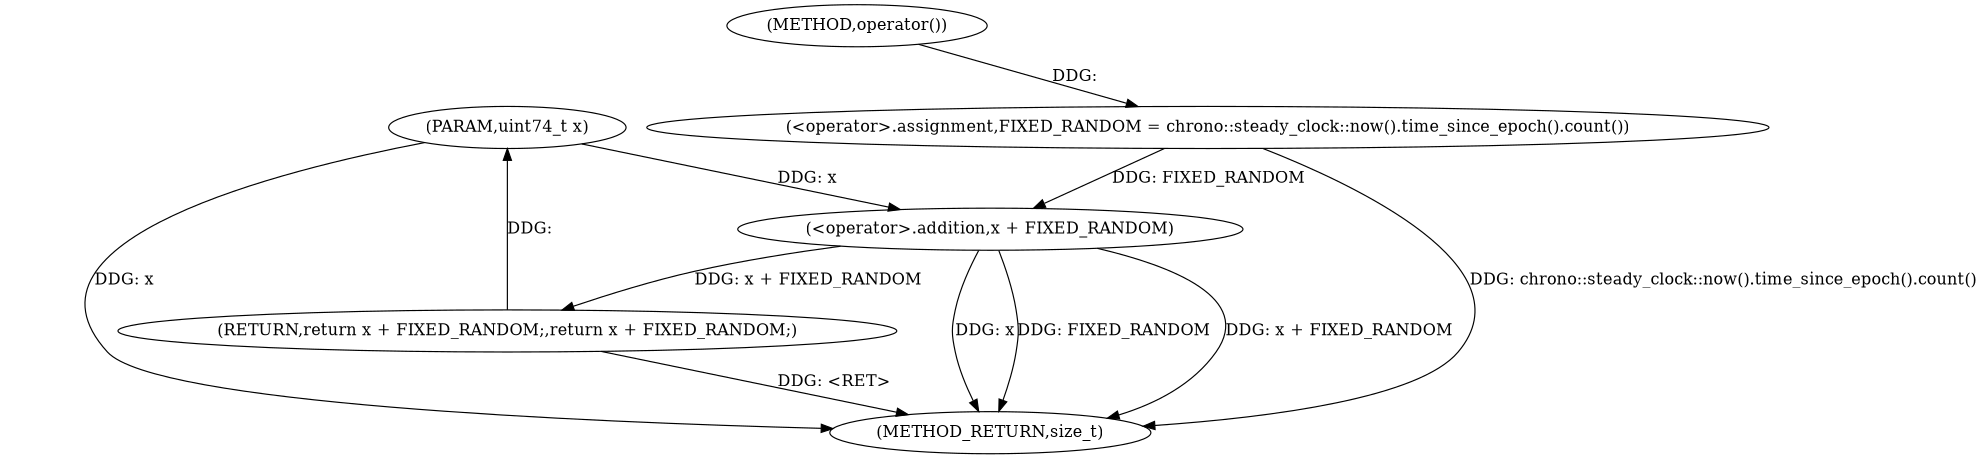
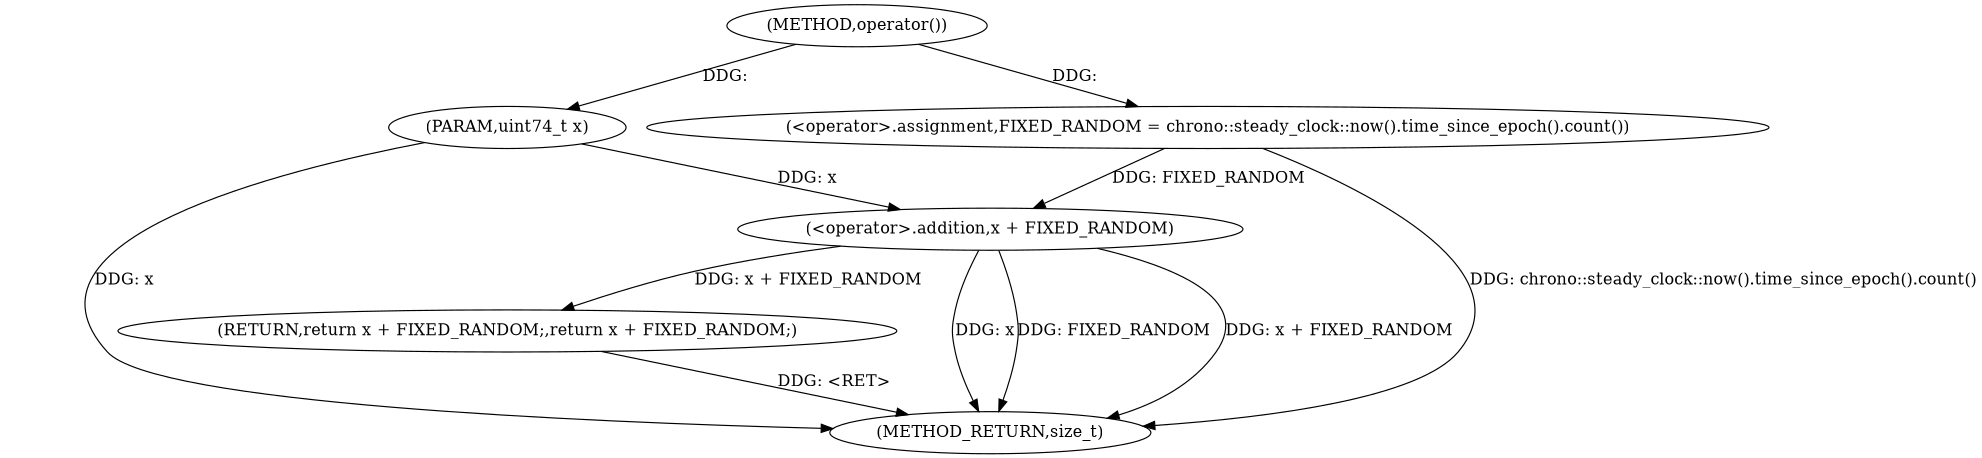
edge "(RETURN,return x + FIXED_RANDOM;,return x + FIXED_RANDOM;)" -> "(PARAM,uint74_t x)": now "(METHOD,operator())" -> "(PARAM,uint74_t x)"
